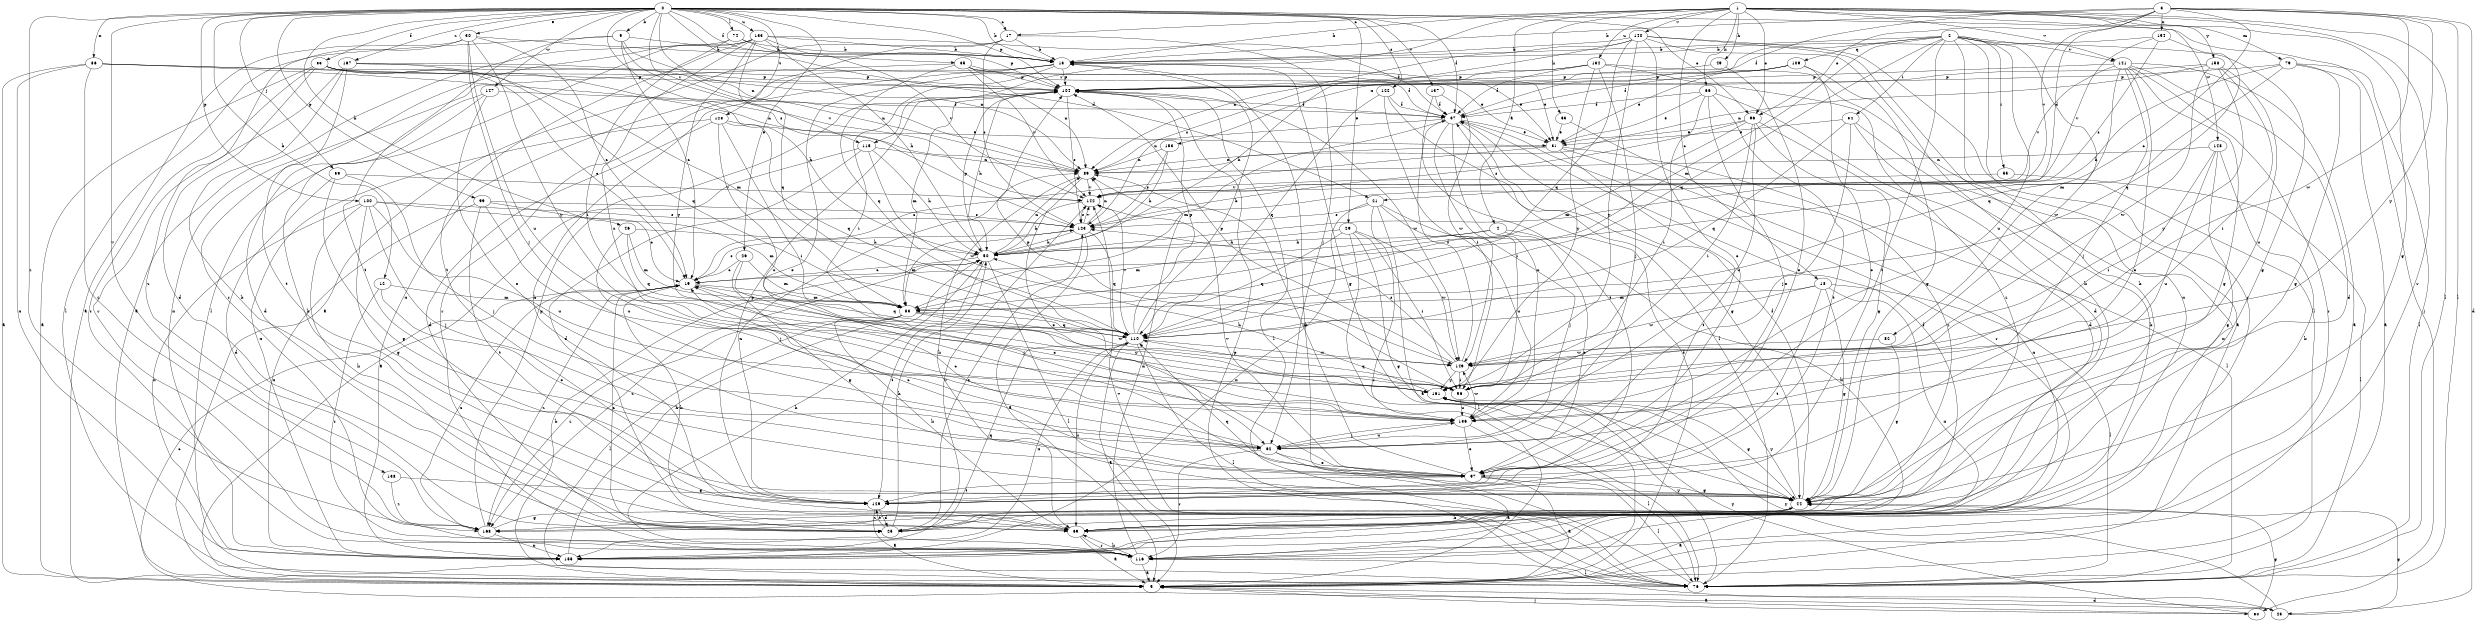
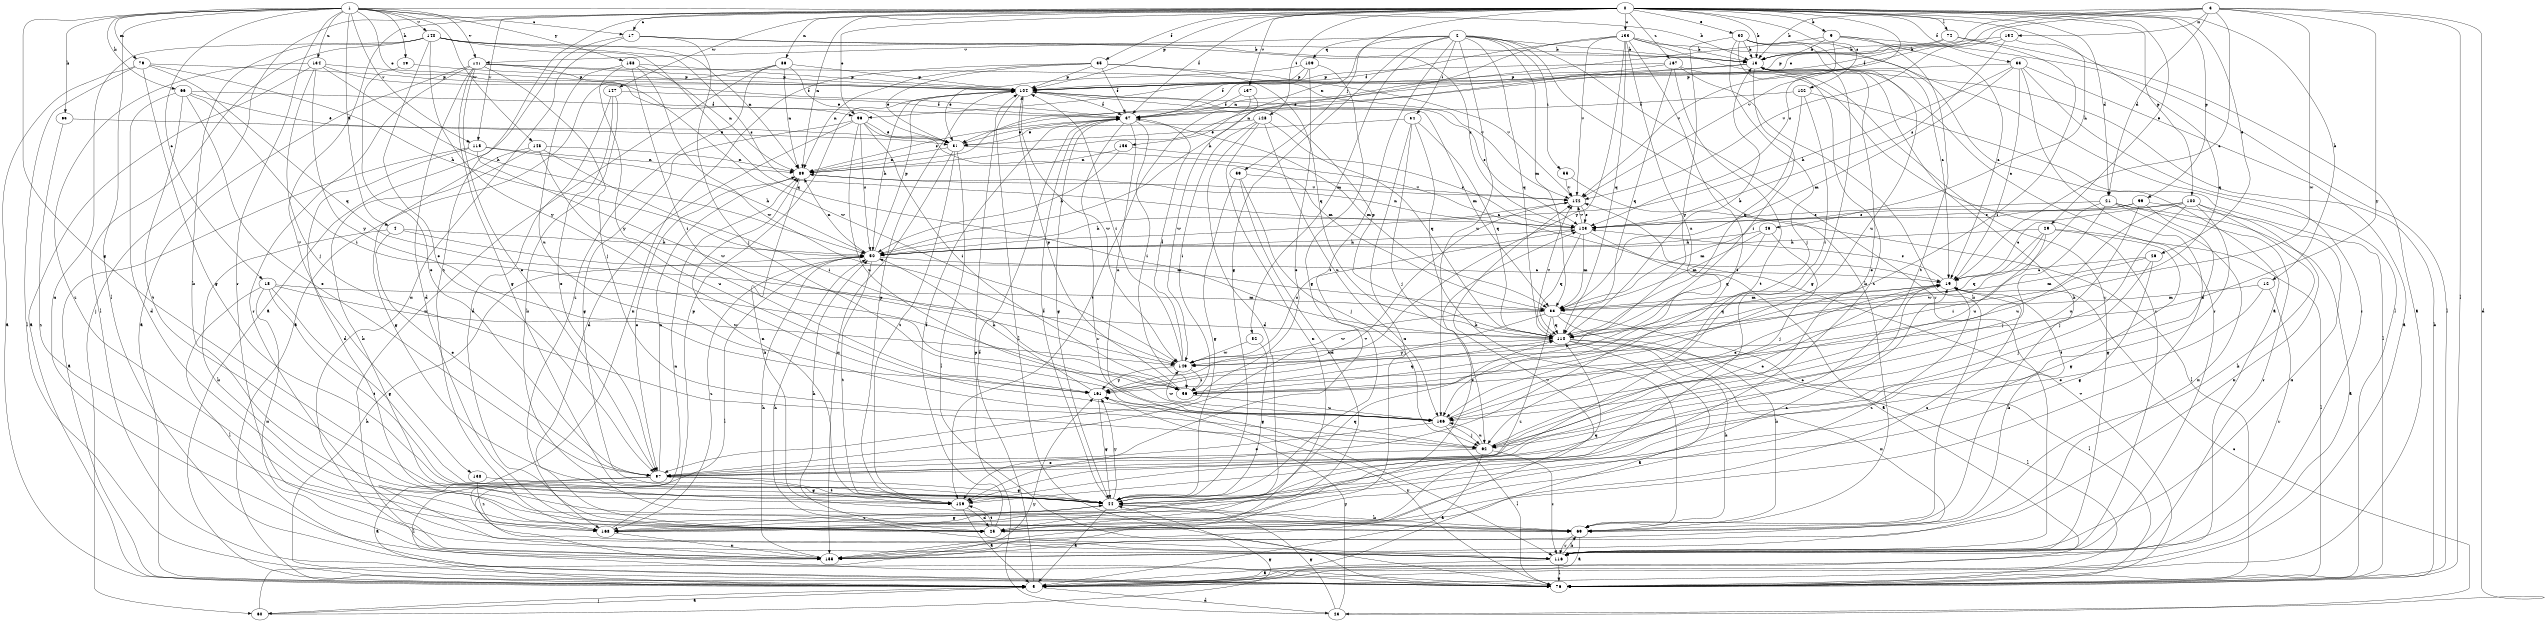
edge "37" -> "89": label "n" -> "s"
edge "96" -> "123": now "96" -> "50"
edge "149" -> "104": label "p" -> "i"
